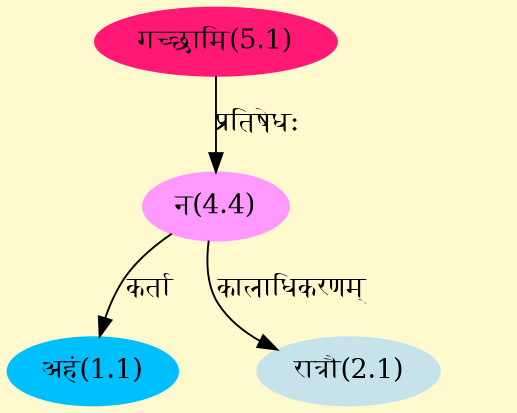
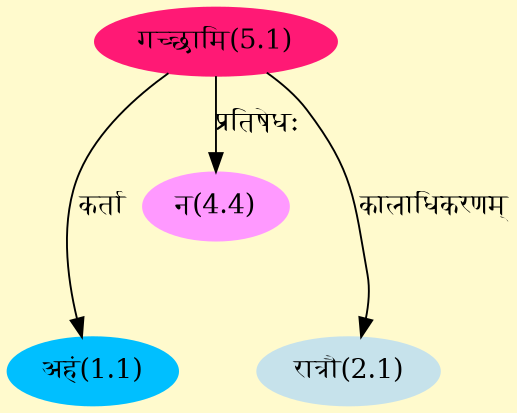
edge "न(4.4)" -> "अहं(1.1)": now "गच्छामि(5.1)" -> "अहं(1.1)"
edge "न(4.4)" -> "रात्रौ(2.1)": now "गच्छामि(5.1)" -> "रात्रौ(2.1)"
